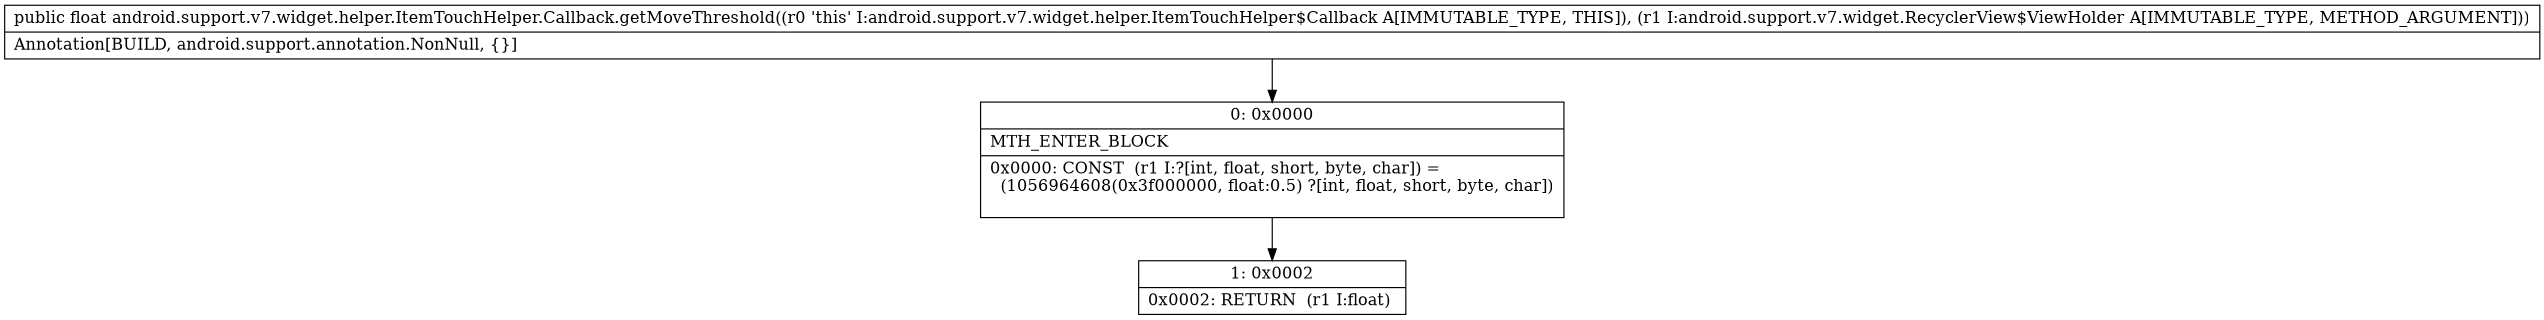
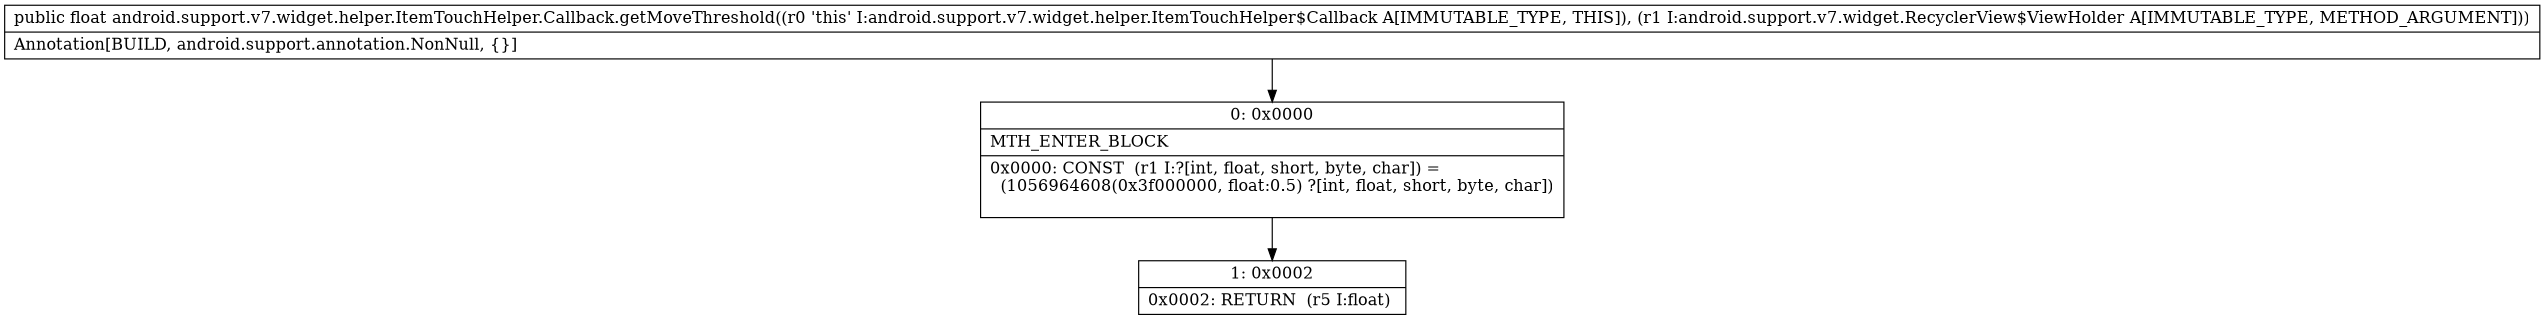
node "1: 0x0002": text "0x0002: RETURN  (r1 I:float)" -> "0x0002: RETURN  (r5 I:float)"
